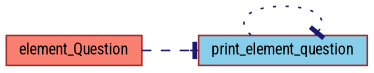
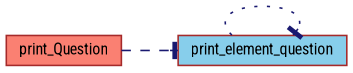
node "element_Question": label "element_Question" -> "print_Question"
